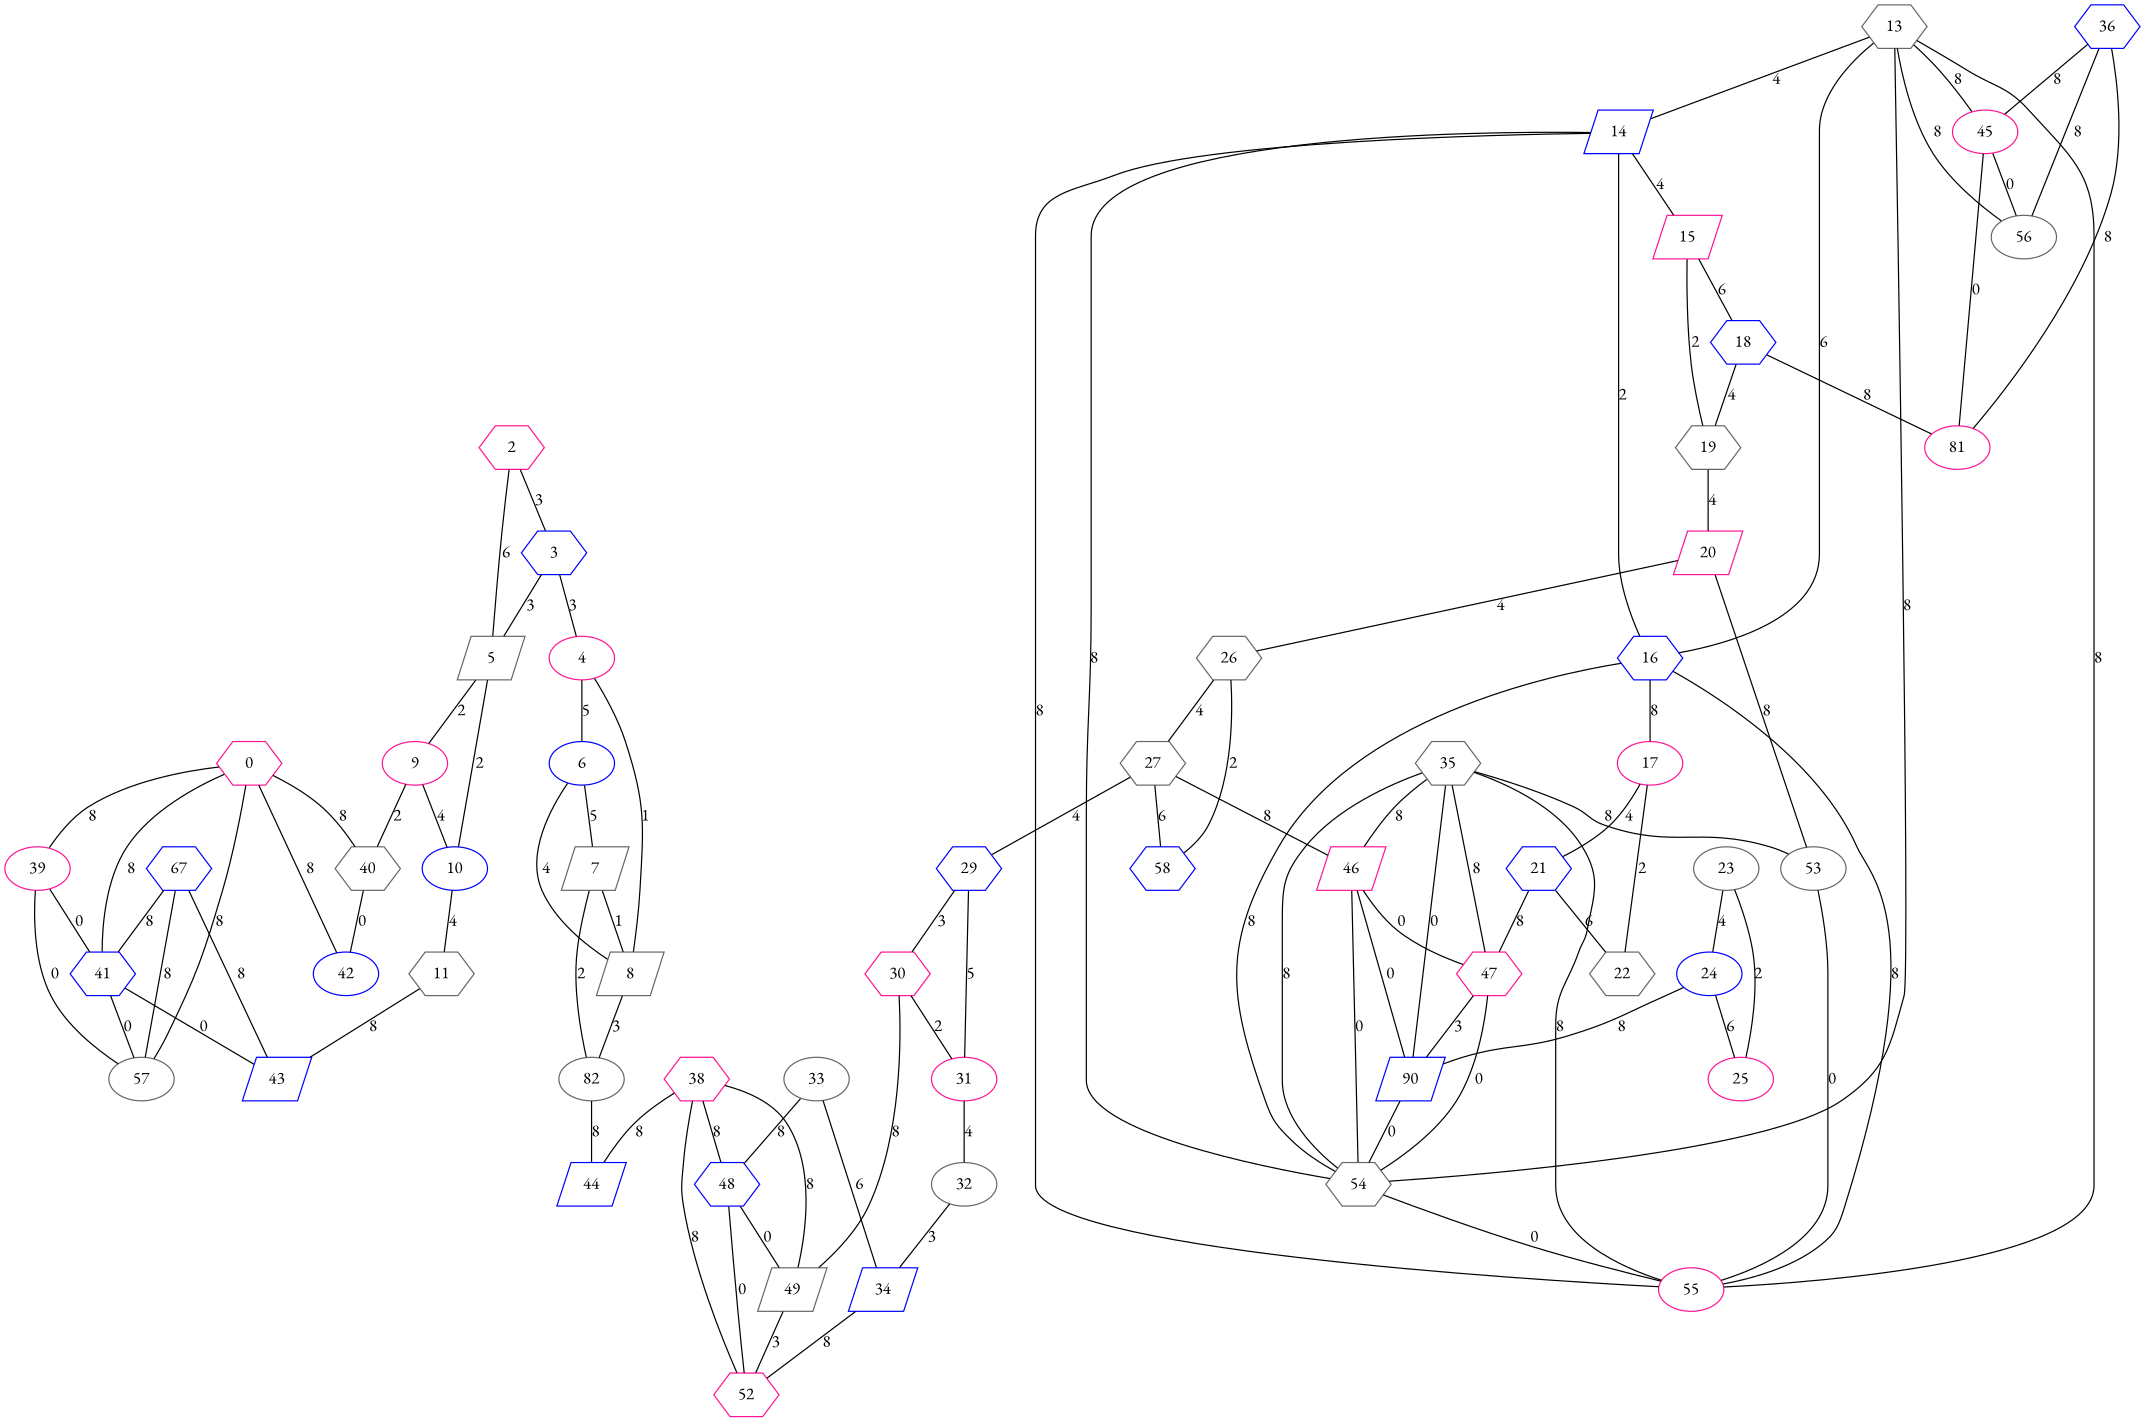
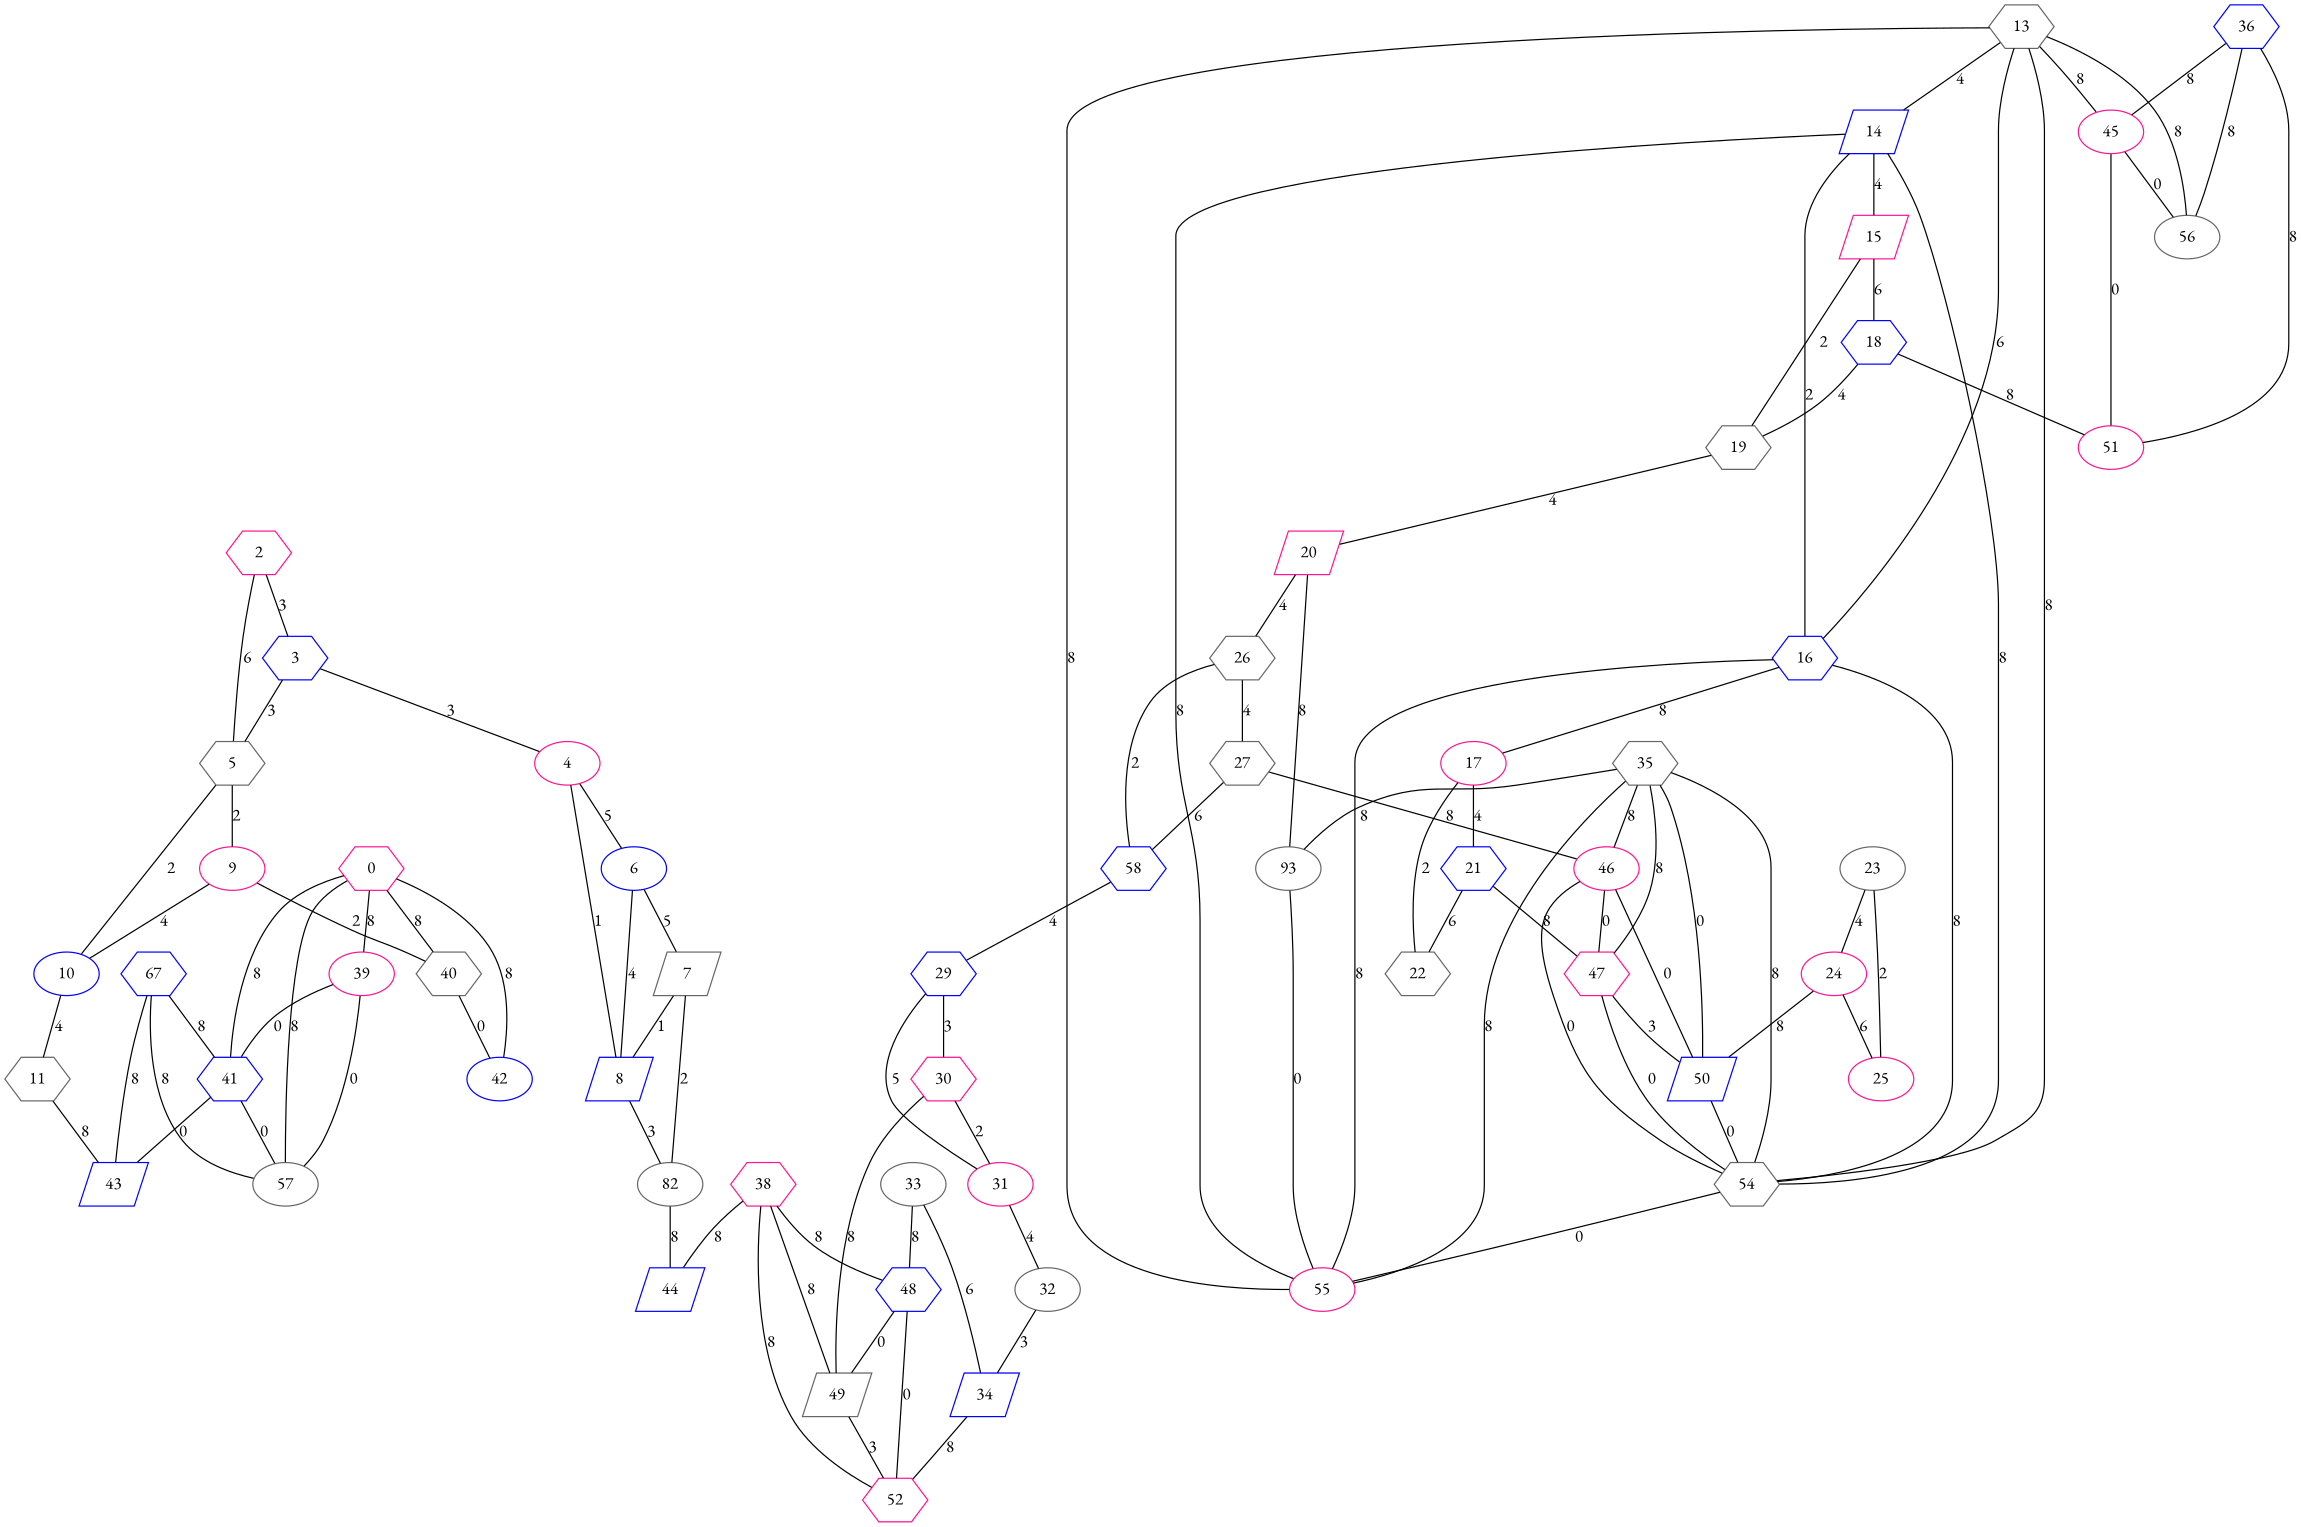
node "81": label "81" -> "51"
node "5": shape parallelogram -> hexagon
edge "27" -- "29": now "58" -- "29"
node "46": shape parallelogram -> ellipse
node "53": label "53" -> "93"
node "8": color gray40 -> blue
node "24": color blue -> deeppink
node "90": label "90" -> "50"
